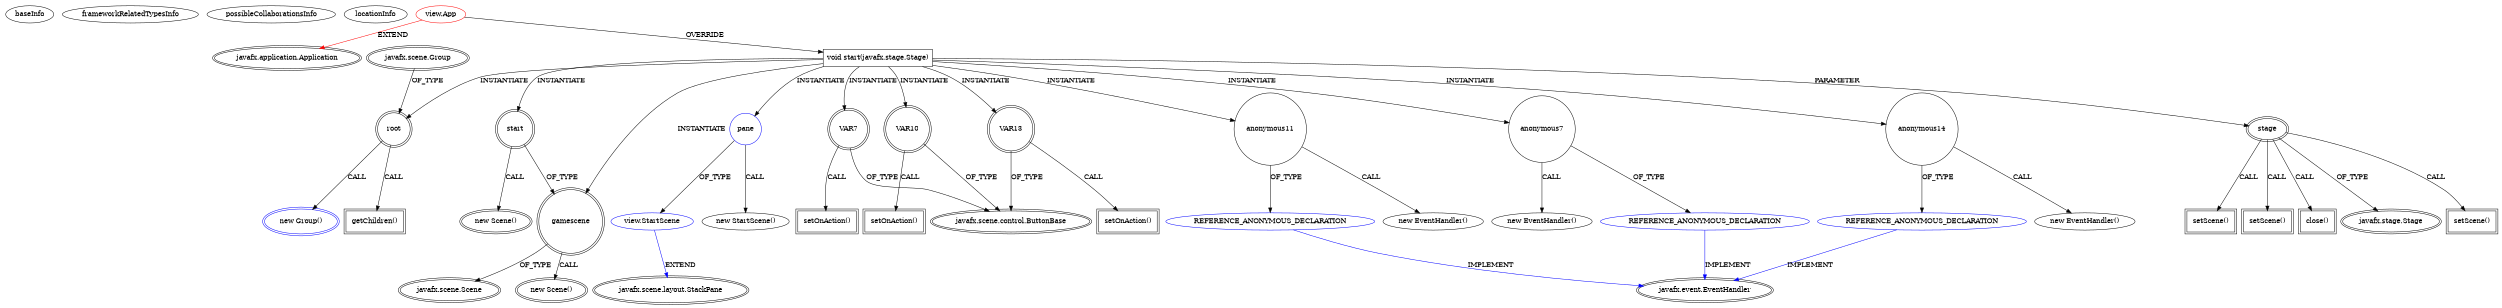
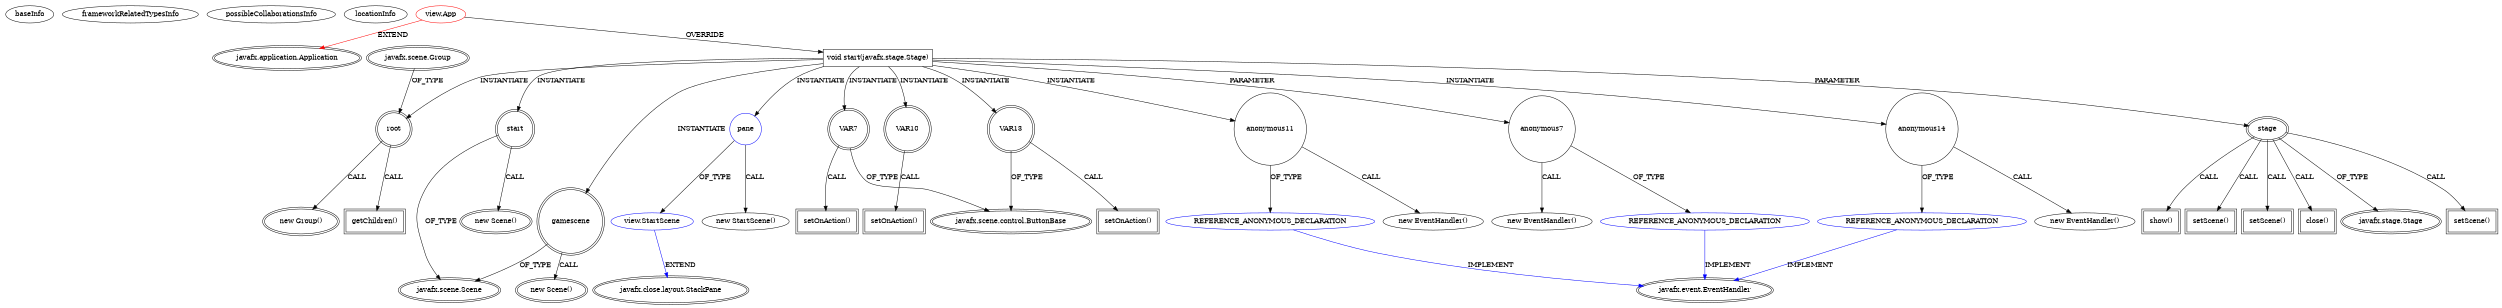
edge "void start(javafx.stage.Stage)" -> "anonymous7": label "INSTANTIATE" -> "PARAMETER"
edge "start" -> "gamescene": now "start" -> "javafx.scene.Scene"
edge "VAR10" -> "javafx.scene.control.ButtonBase": removed, label "OF_TYPE"
node "new Group()": color blue -> black
node "show()": added
node "javafx.scene.layout.StackPane": label "javafx.scene.layout.StackPane" -> "javafx.close.layout.StackPane"
